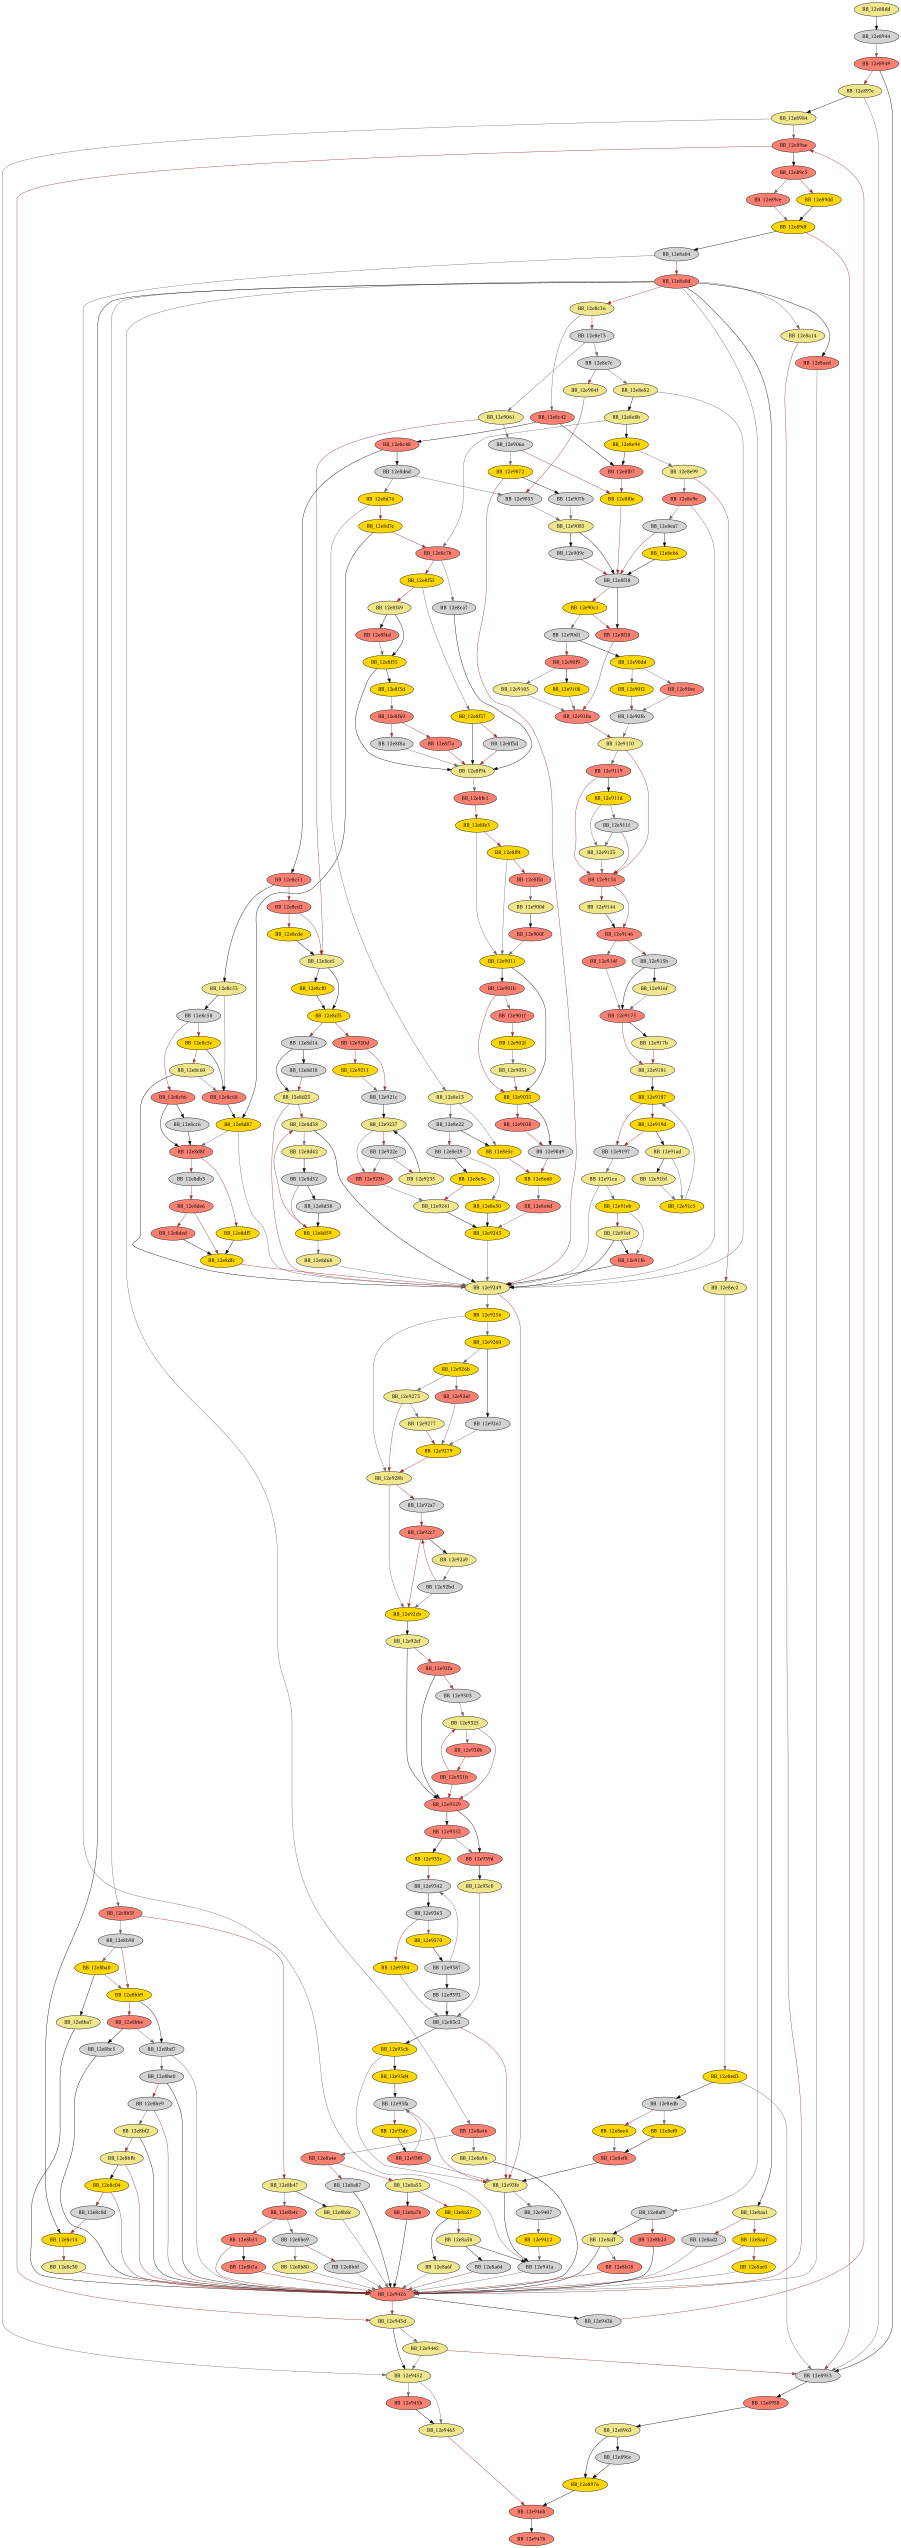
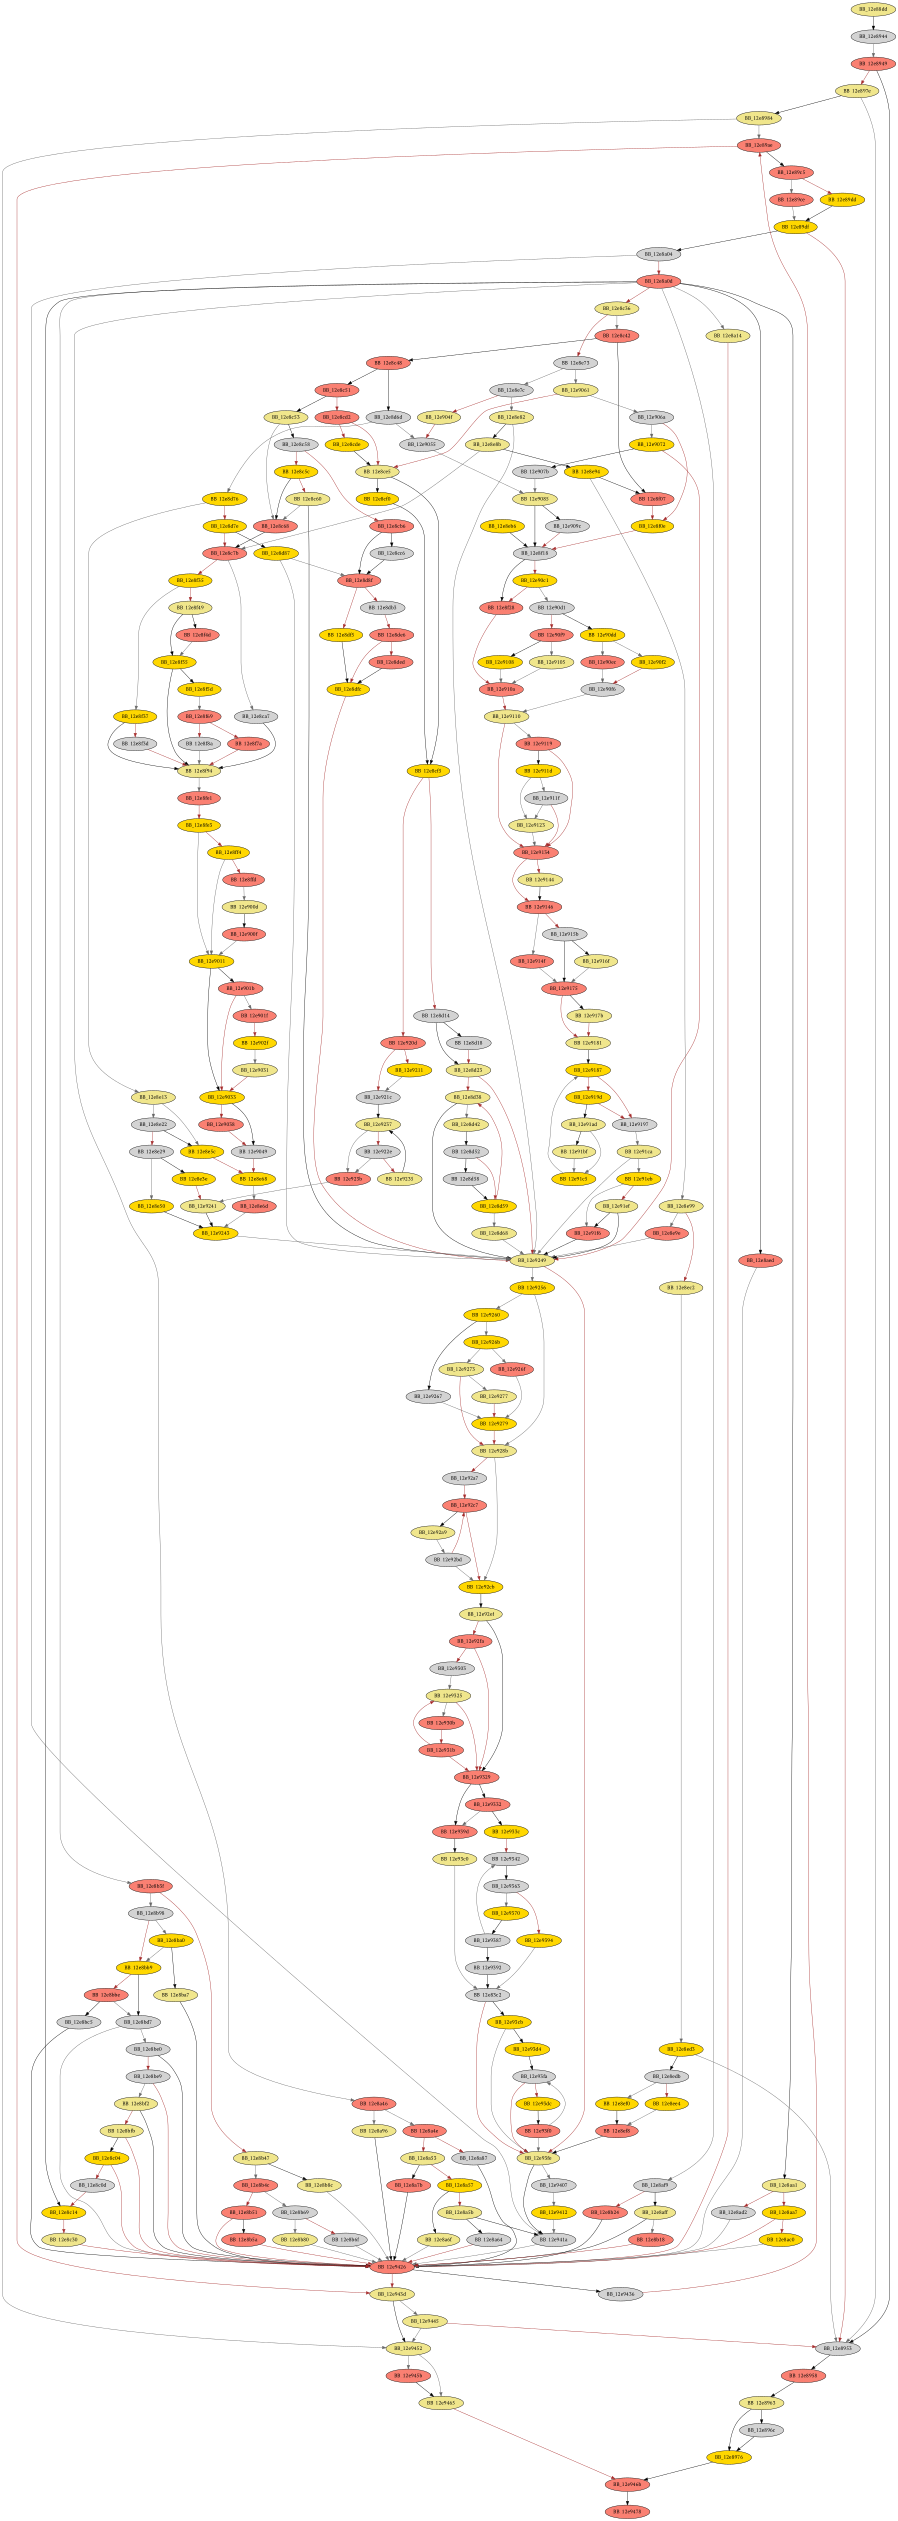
node "BB_12e8ea7": removed
edge "BB_12e8c68" -> "BB_12e8d87": now "BB_12e8c68" -> "BB_12e8c7b"
edge "BB_12e92fa" -> "BB_12e9329": color black -> brown
